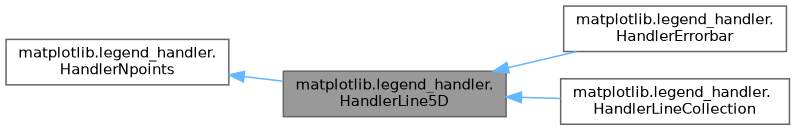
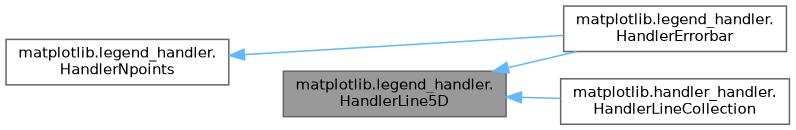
edge "matplotlib.legend_handler. HandlerLine5D" -> "matplotlib.legend_handler. HandlerNpoints": now "matplotlib.legend_handler. HandlerErrorbar" -> "matplotlib.legend_handler. HandlerNpoints"
node "matplotlib.legend_handler. HandlerLineCollection": label "matplotlib.legend_handler. HandlerLineCollection" -> "matplotlib.handler_handler. HandlerLineCollection"
